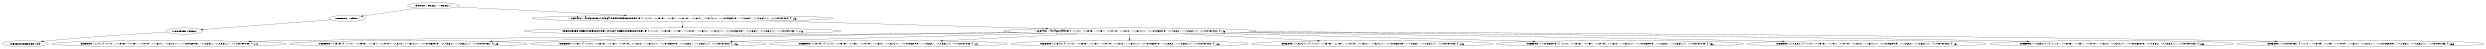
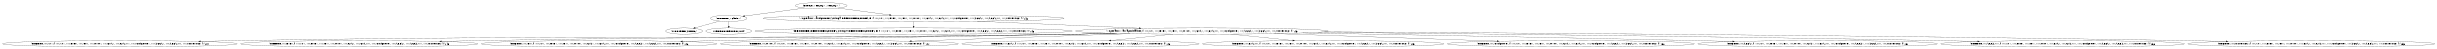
edge "(MODIFIER,STATIC)" -> "(METHOD_RETURN,void)": now "(METHOD,<clinit>)" -> "(METHOD_RETURN,void)"
